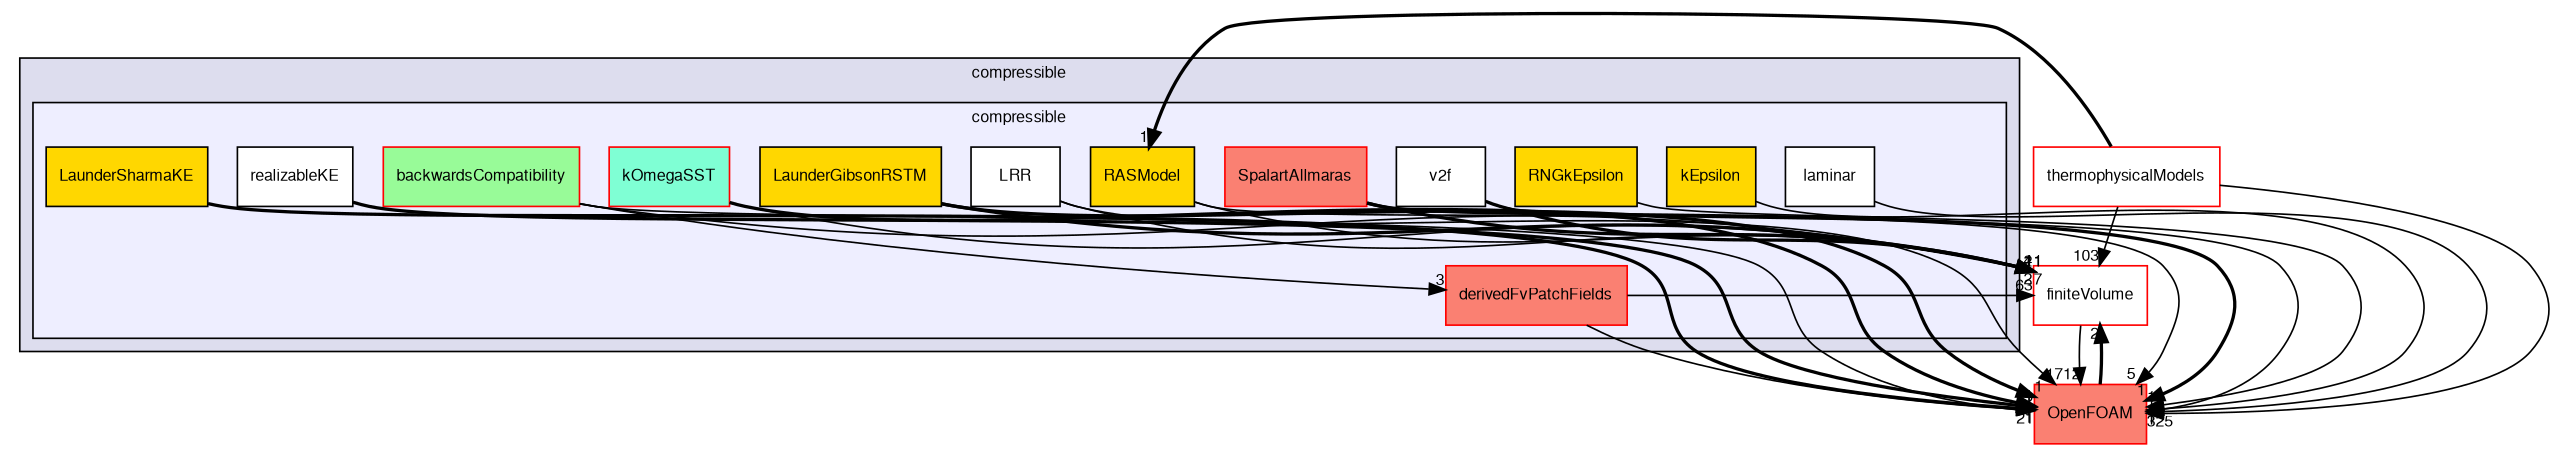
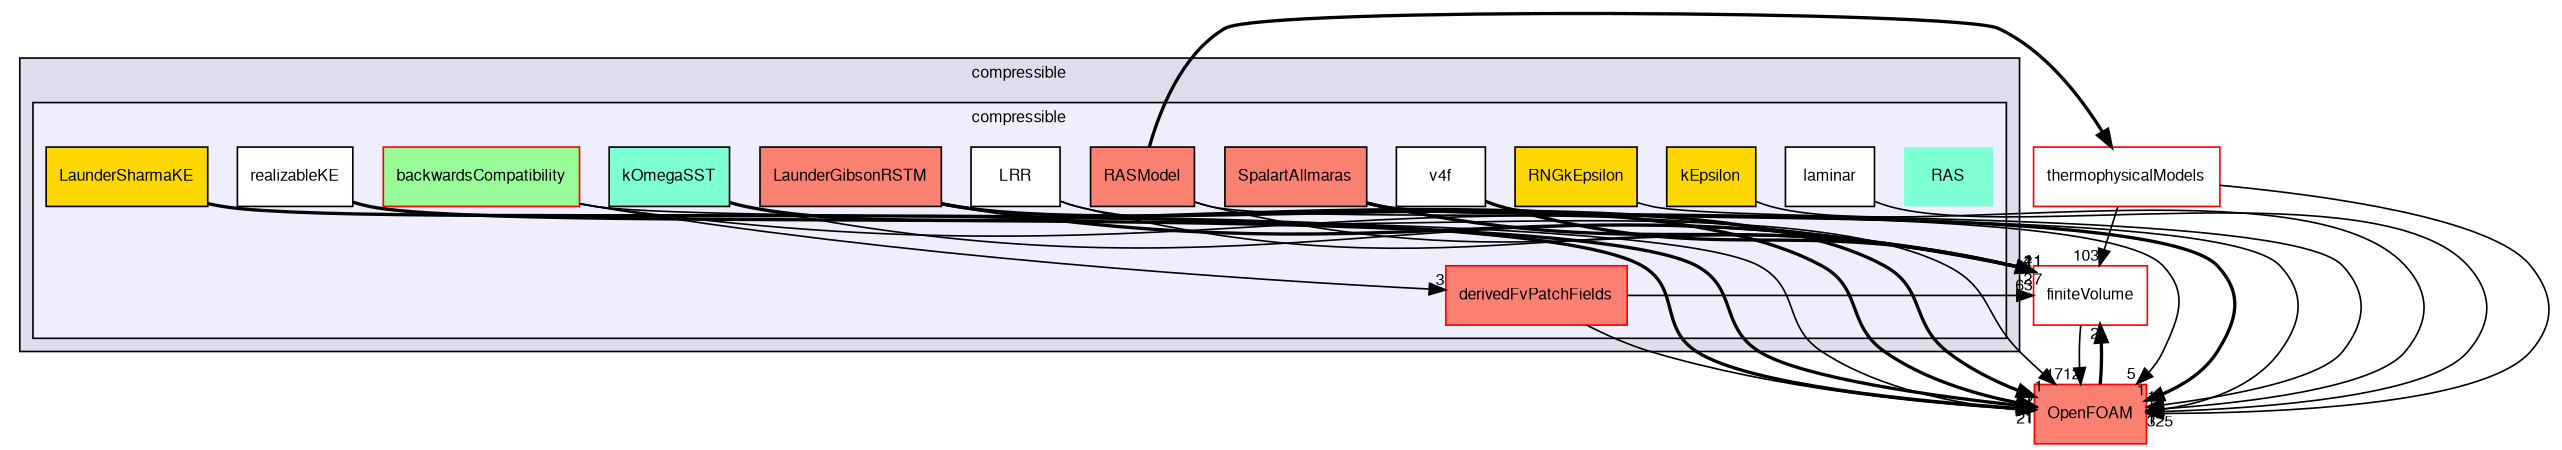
edge "thermophysicalModels" -> "RASModel": reversed
node "kOmegaSST": color red -> black
node "LaunderGibsonRSTM": fillcolor gold -> salmon
node "RASModel": fillcolor gold -> salmon
node "SpalartAllmaras": color red -> black
node "v2f": label "v2f" -> "v4f"
node "RAS": added
